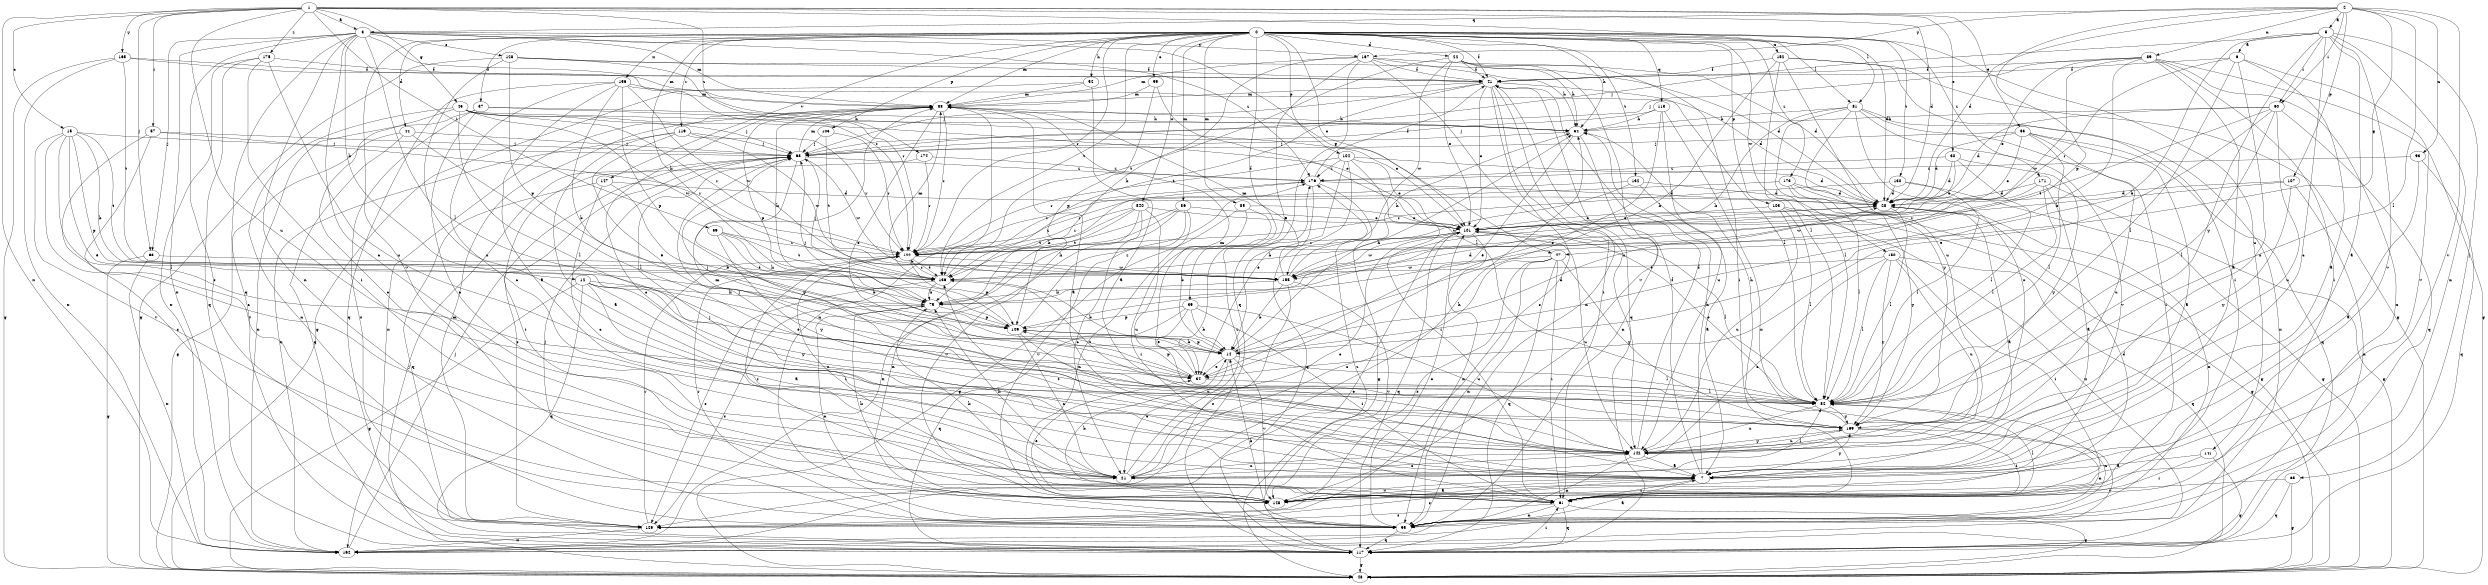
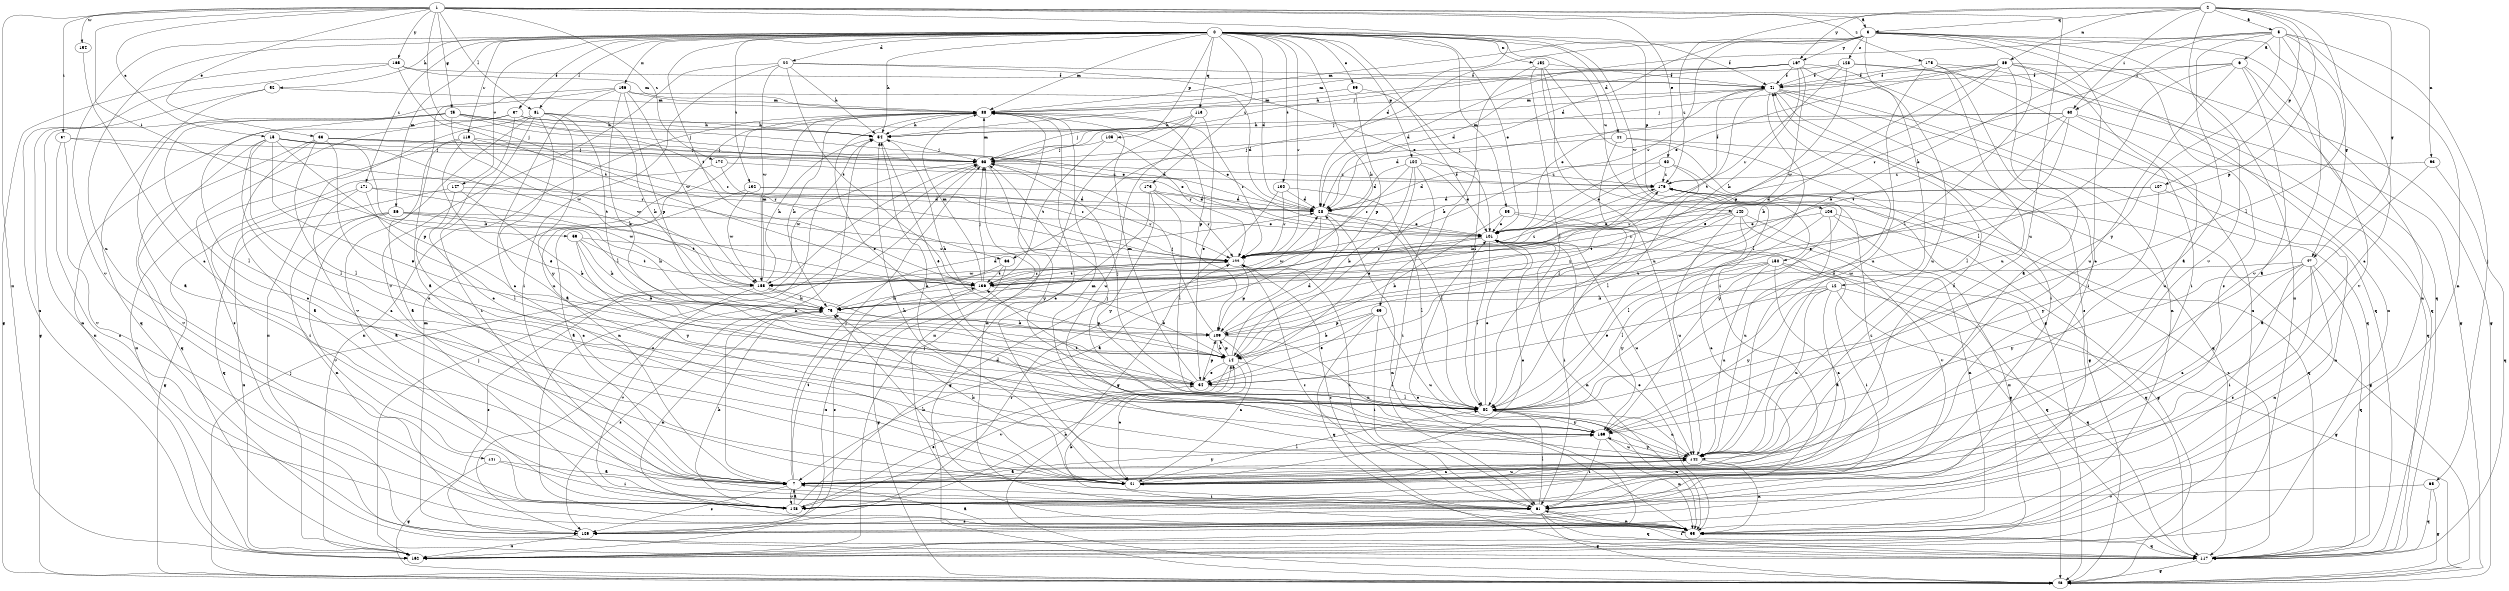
node "154": added
node "840": label "840" -> "140"
edge "3" -> "95": now "6" -> "95"
